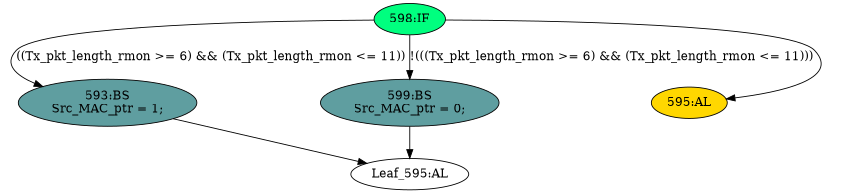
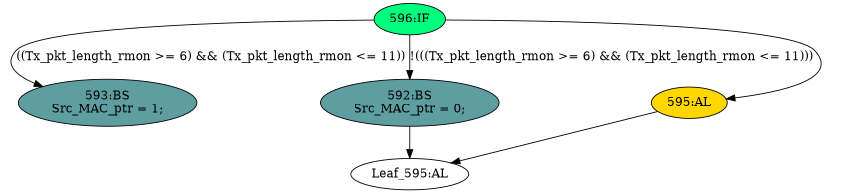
node "598:IF": label "598:IF" -> "596:IF"
node "599:BS Src_MAC_ptr = 0;": label "599:BS Src_MAC_ptr = 0;" -> "592:BS Src_MAC_ptr = 0;"
edge "593:BS Src_MAC_ptr = 1;" -> "Leaf_595:AL": now "595:AL" -> "Leaf_595:AL"
